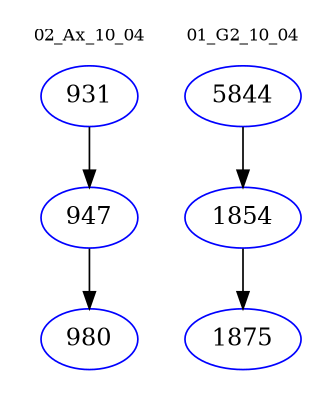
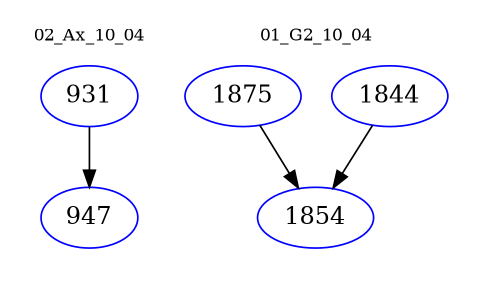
node "5844": label "5844" -> "1844"
edge "1854" -> "1875": reversed
node "980": removed
